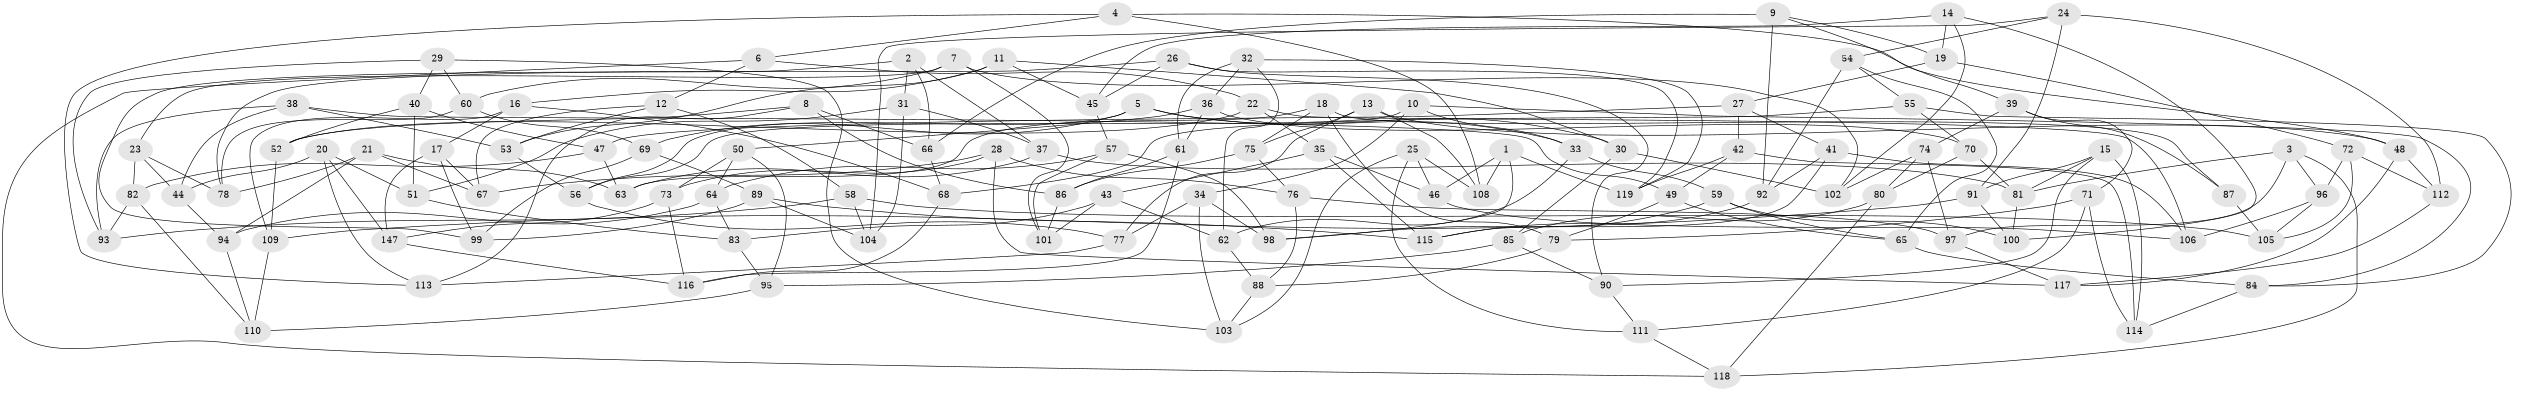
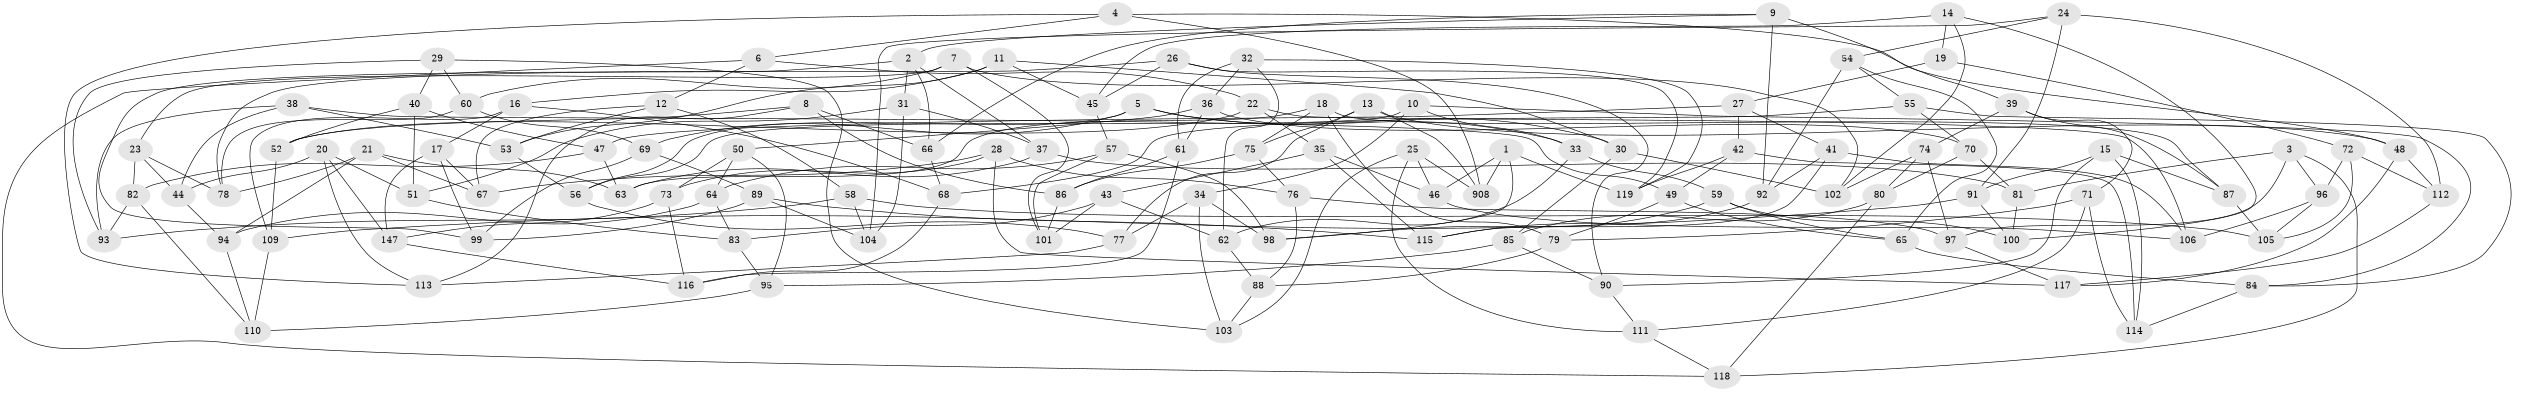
edge "9" -- "19": now "9" -- "2"
edge "15" -- "81": now "15" -- "87"
node "108": label "108" -> "908"
